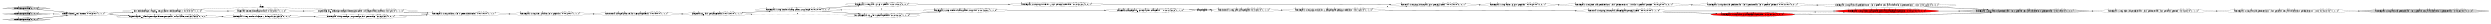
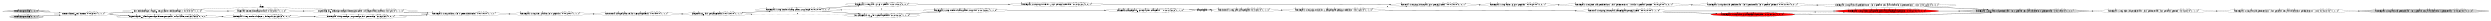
node "testBasicLogMessage['0', '1', '0']": removed
node "testBasicLogMessage['0', '0', '1']": shape diamond -> ellipse
